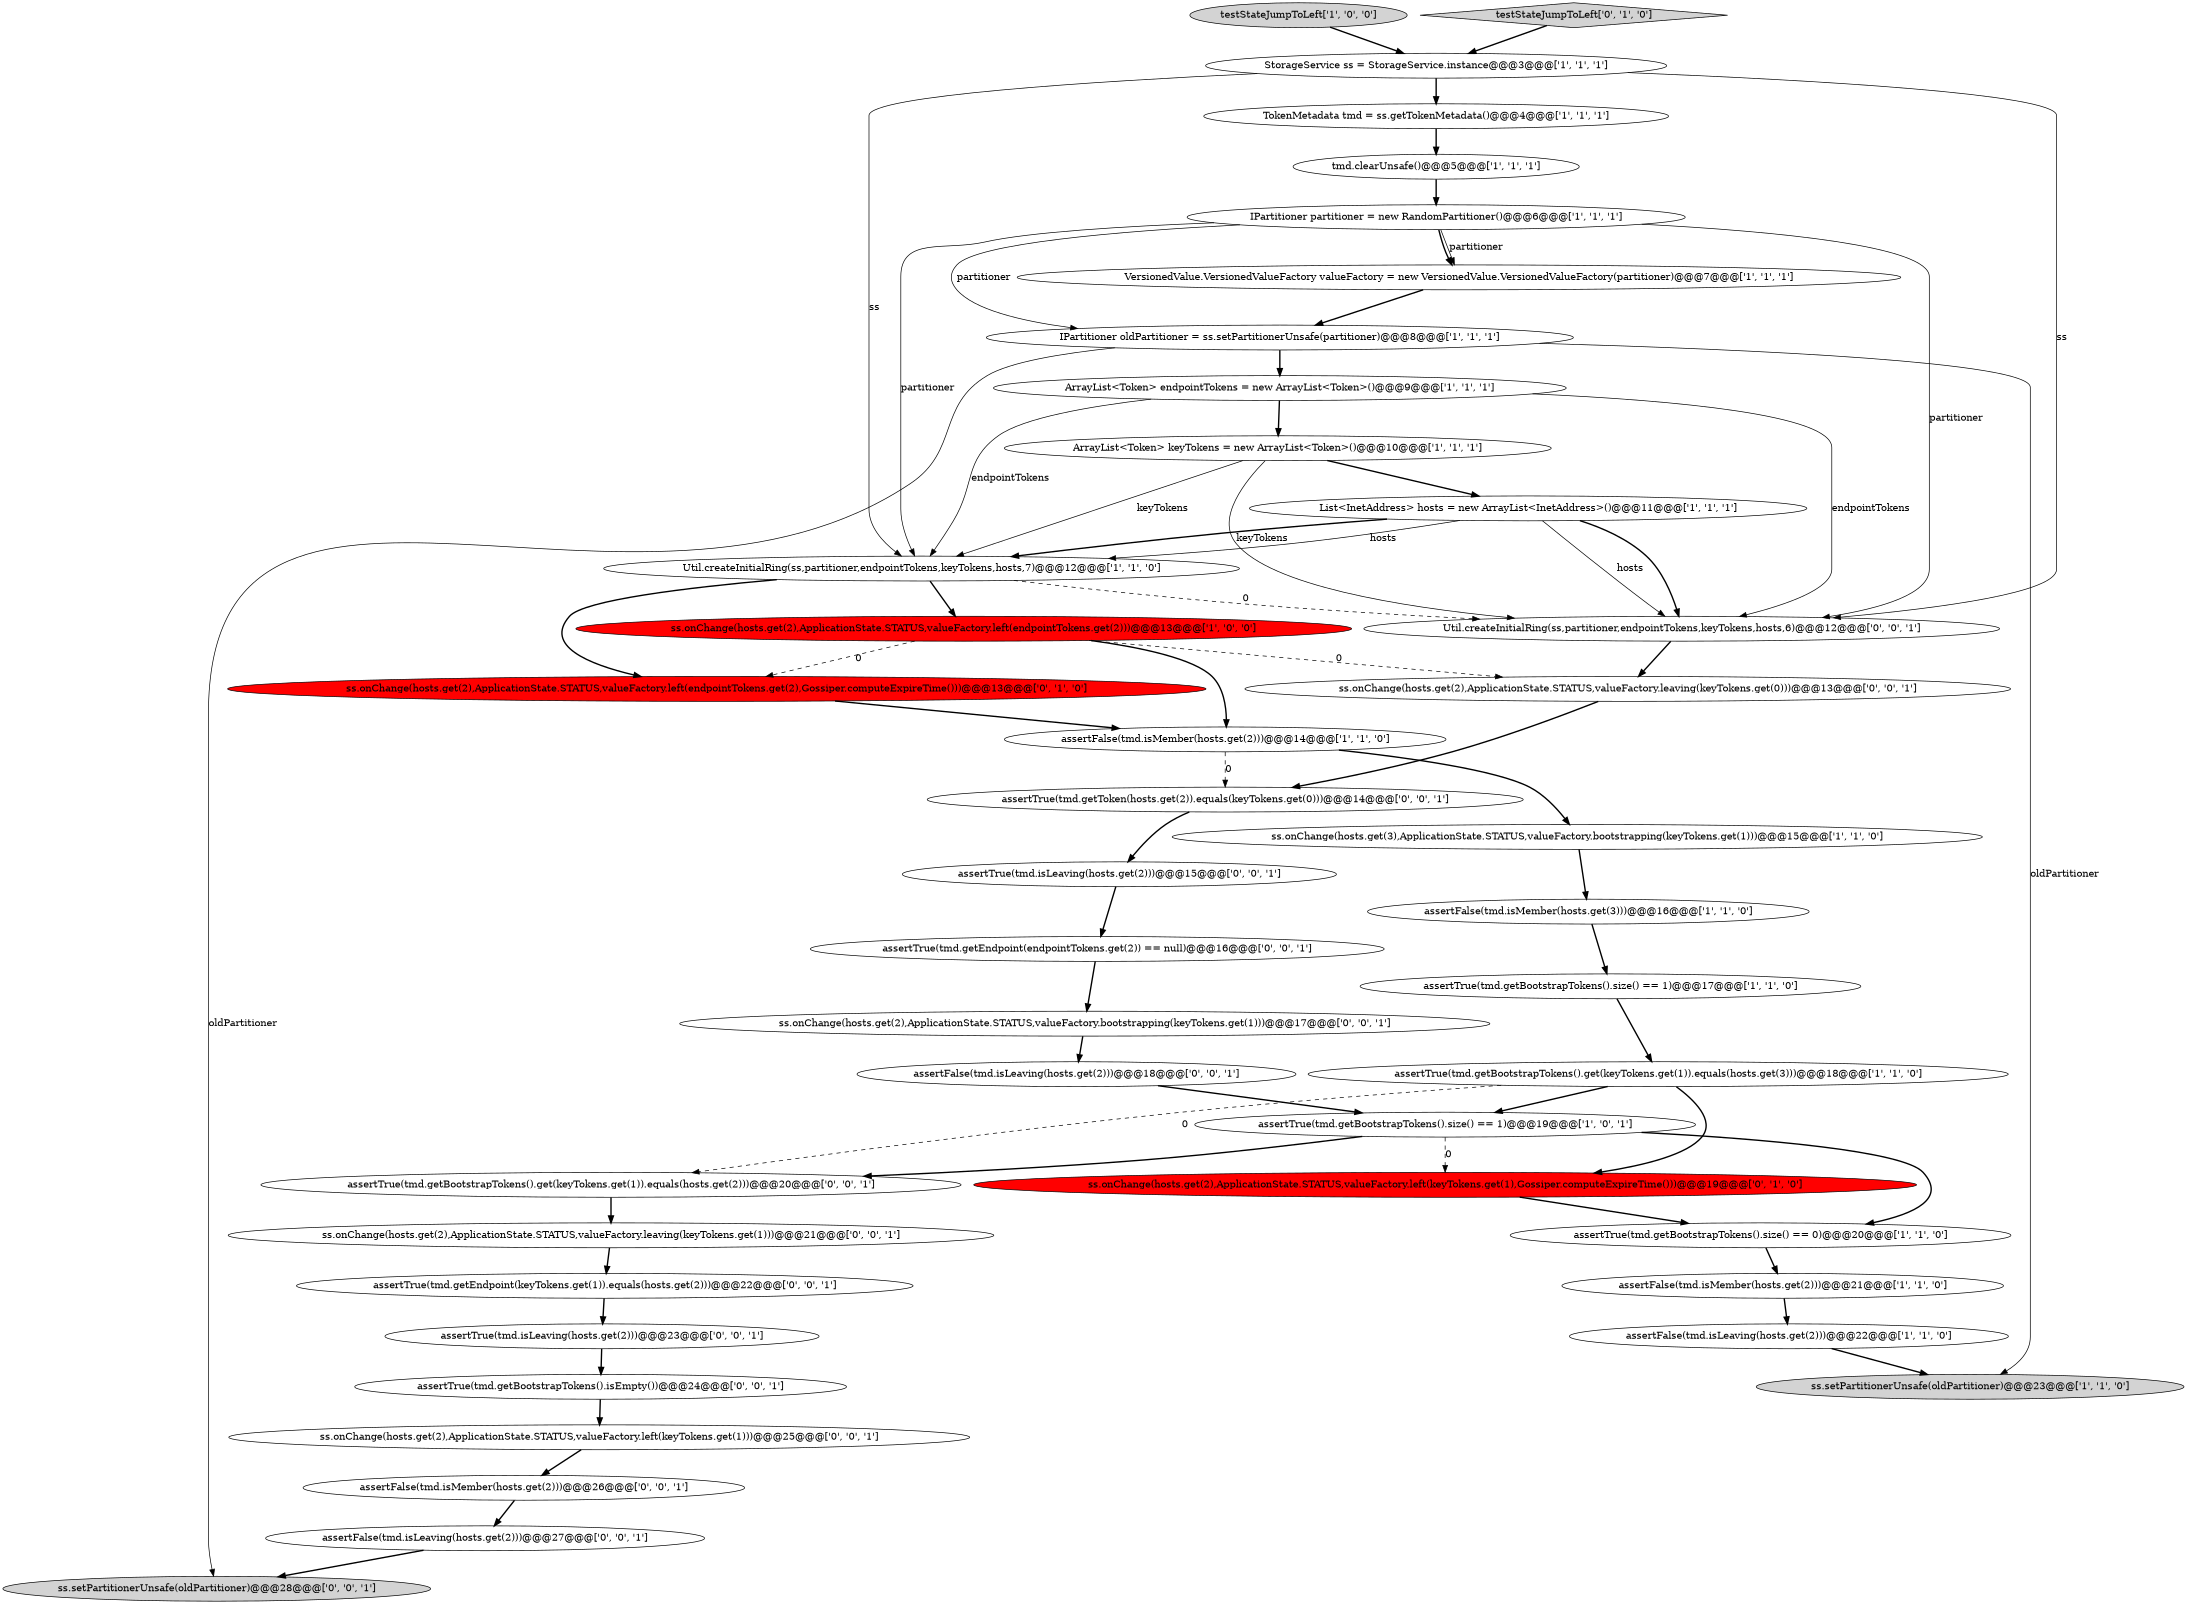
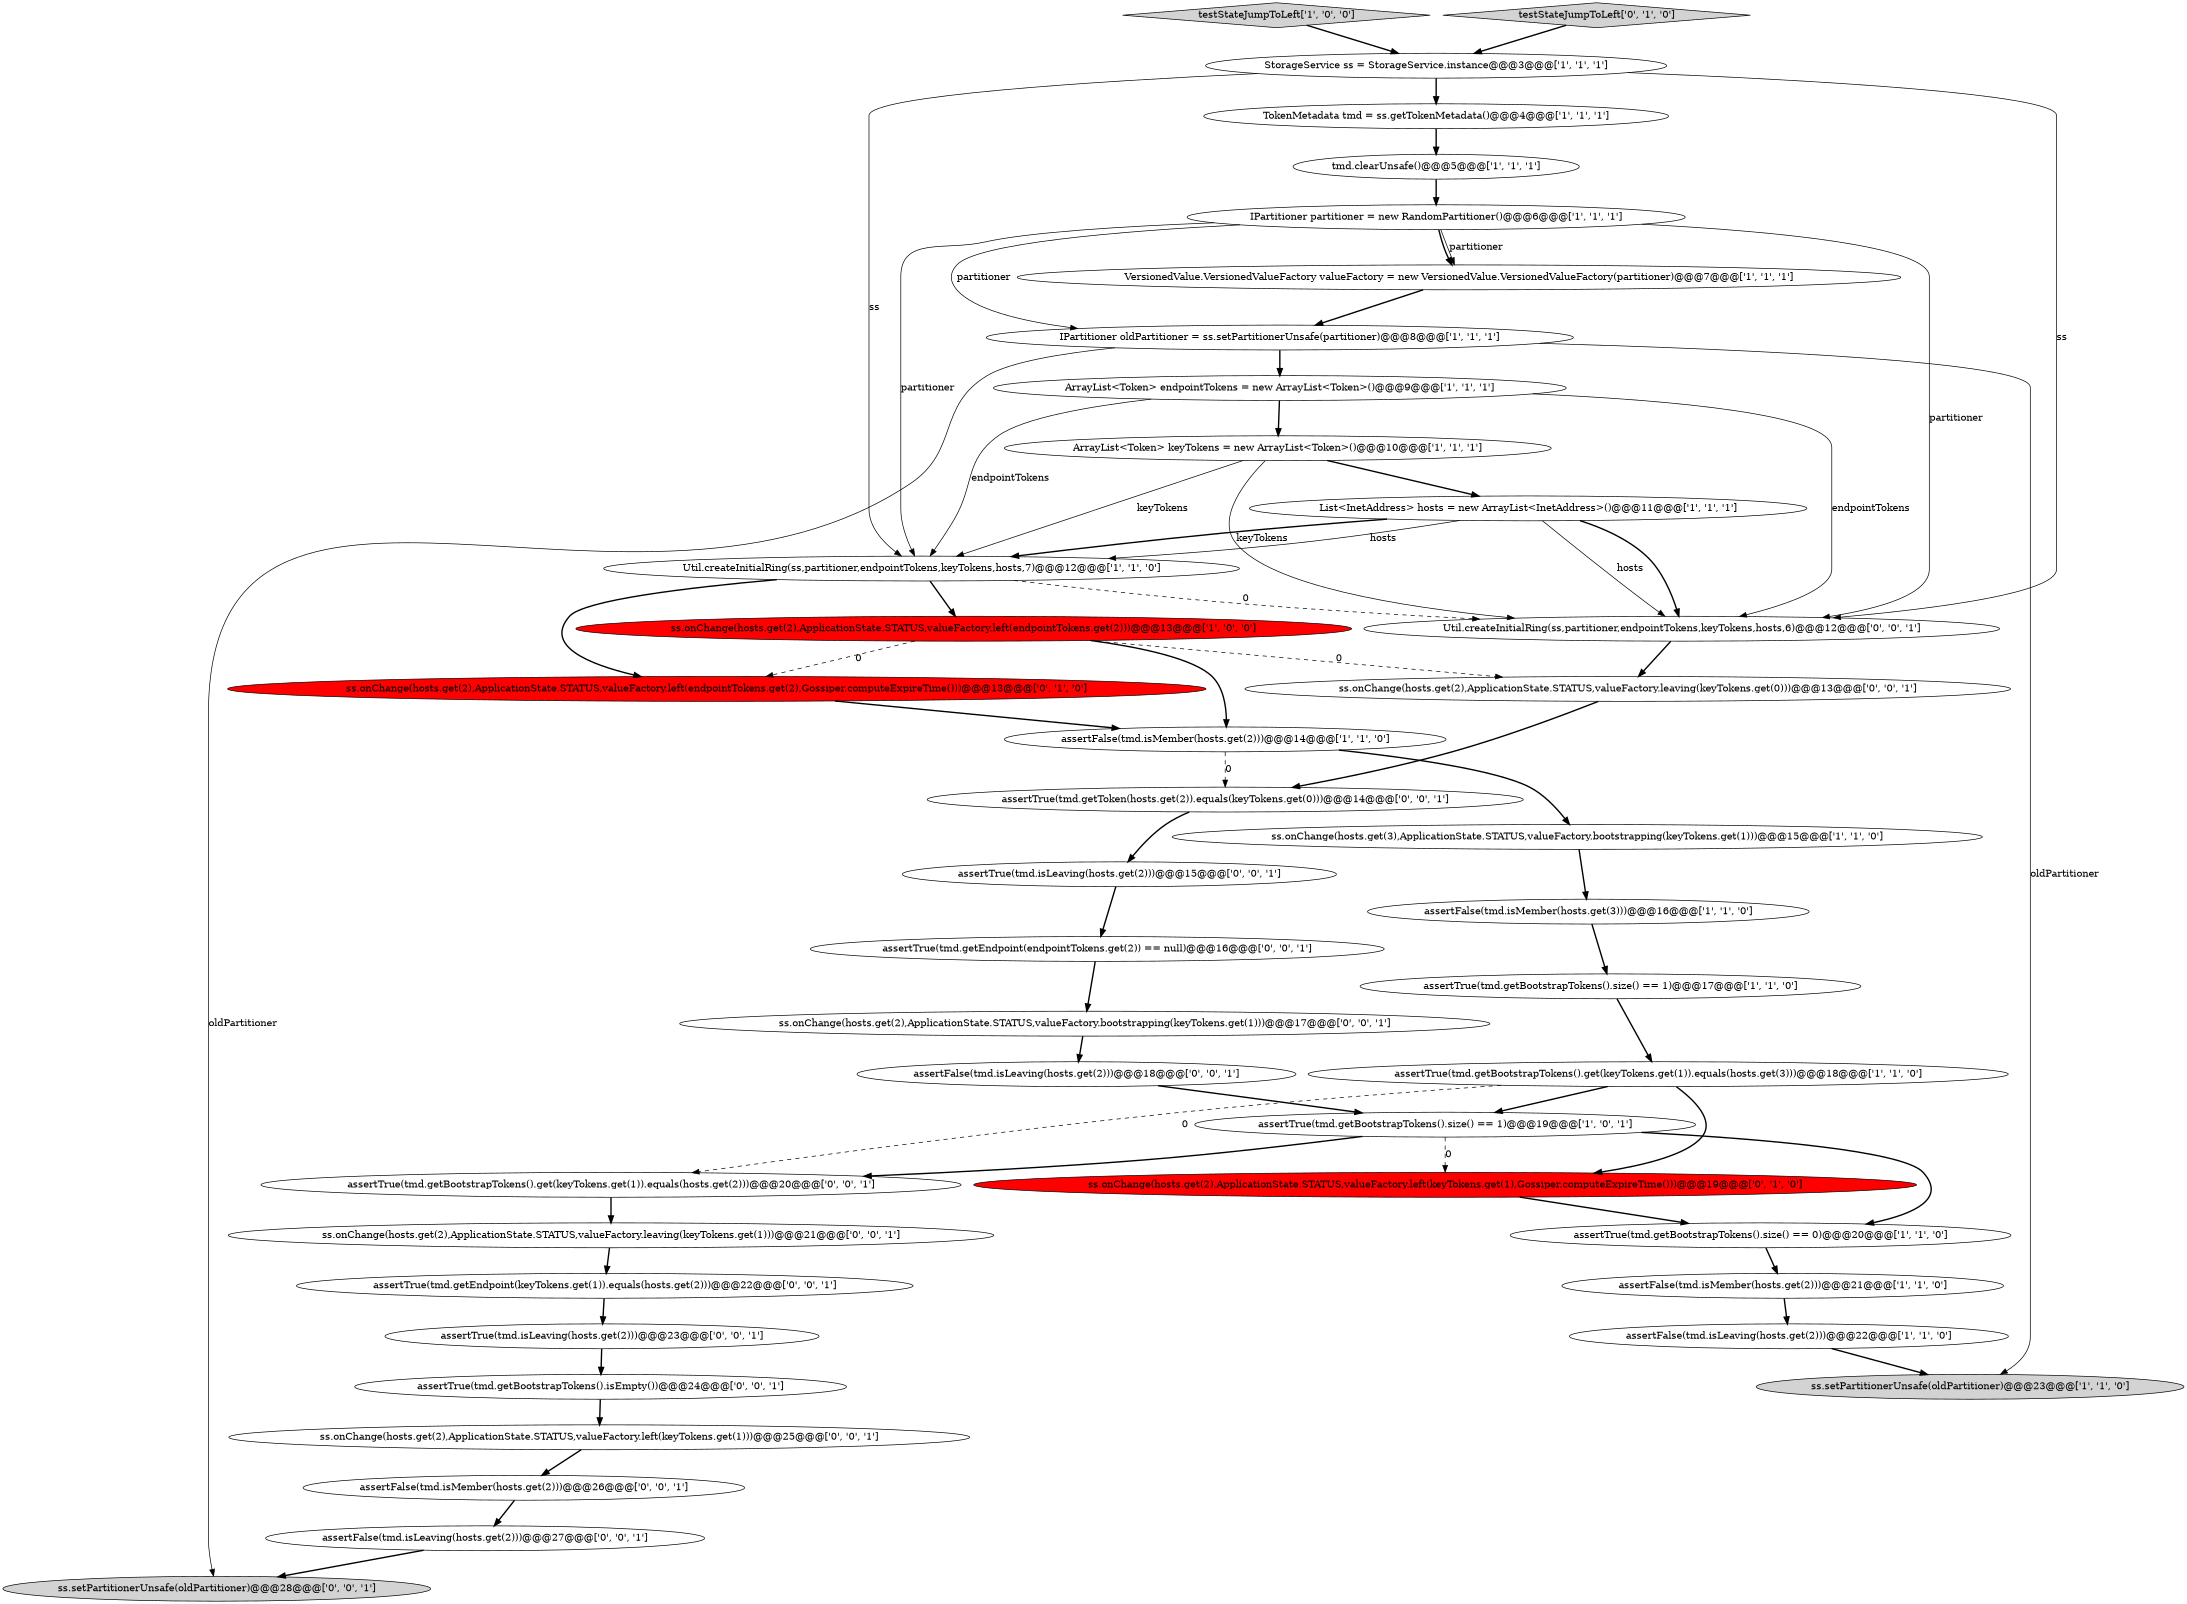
node "testStateJumpToLeft['1', '0', '0']": shape ellipse -> diamond
